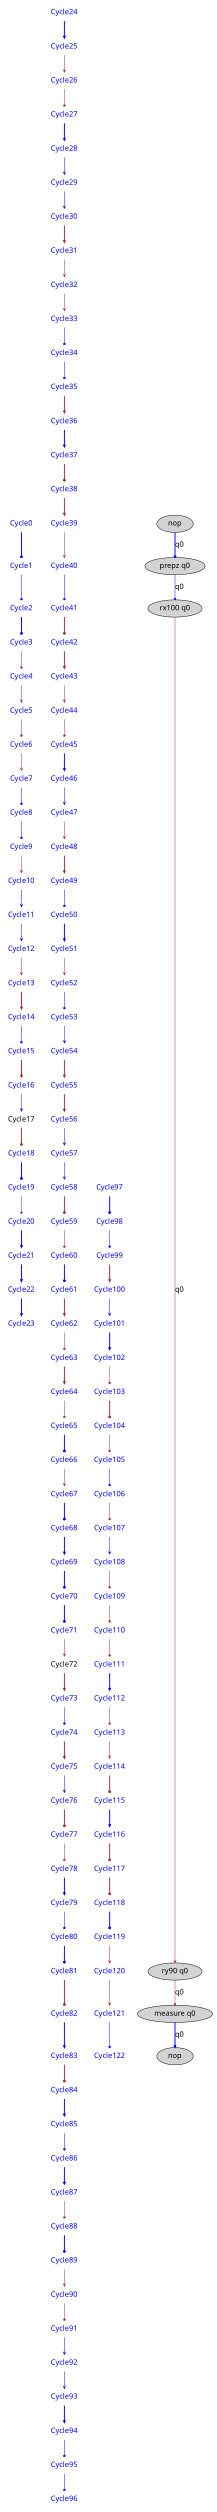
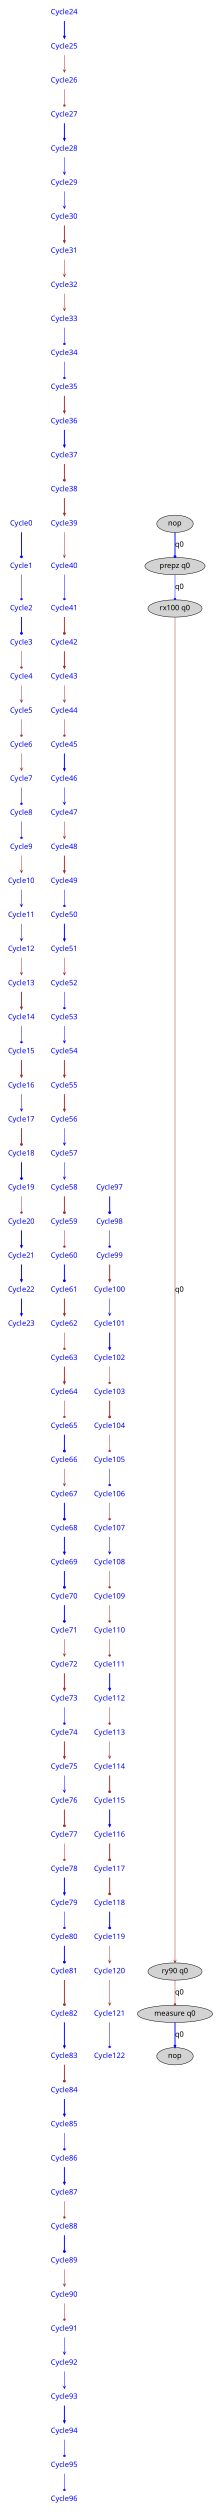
node "Cycle17": fontcolor black -> blue
node "Cycle72": fontcolor black -> blue
